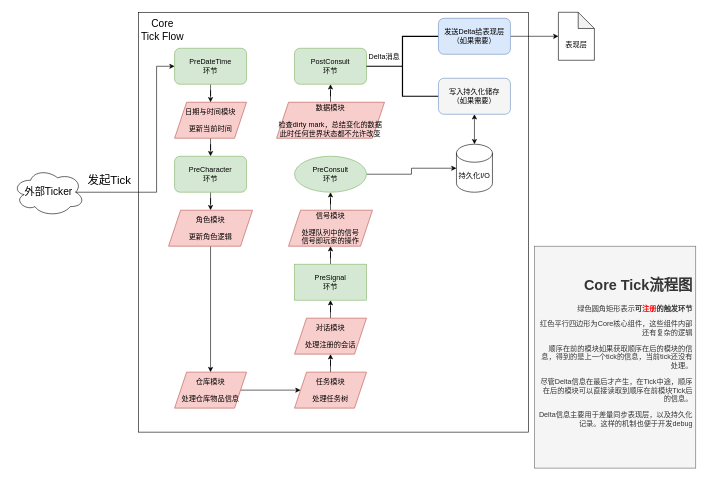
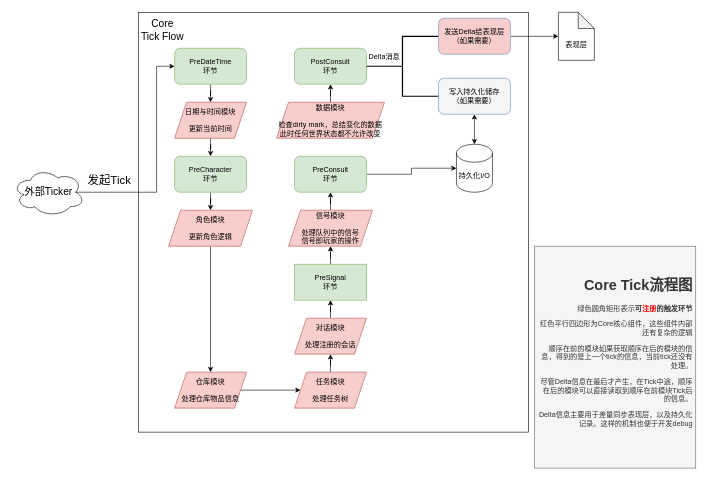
node "发送Delta给表现层 （如果需要）": fillcolor #dae8fc -> #f8cecc
node "PreConsult 环节": shape ellipse -> rounded rectangle
